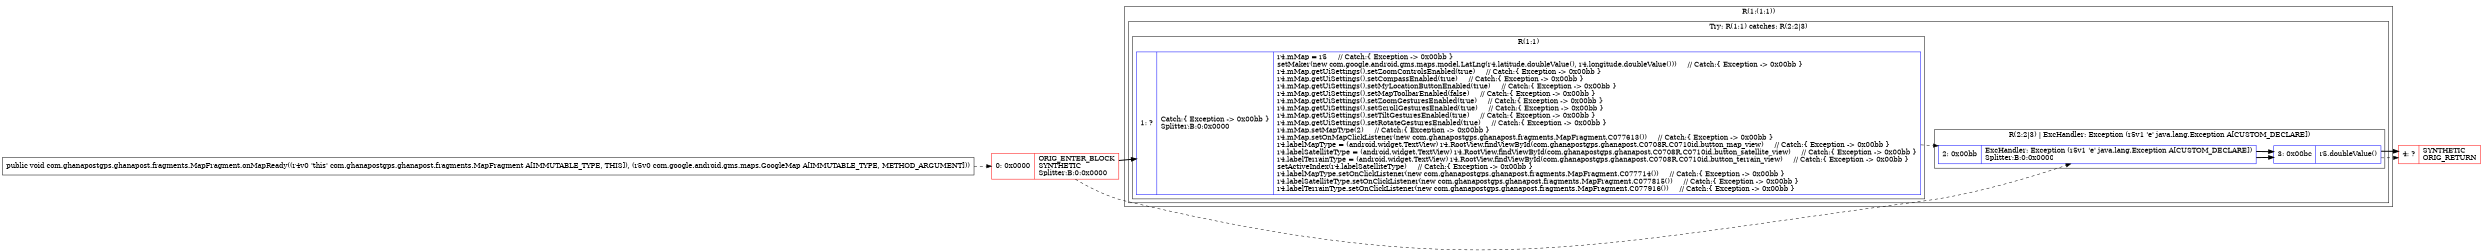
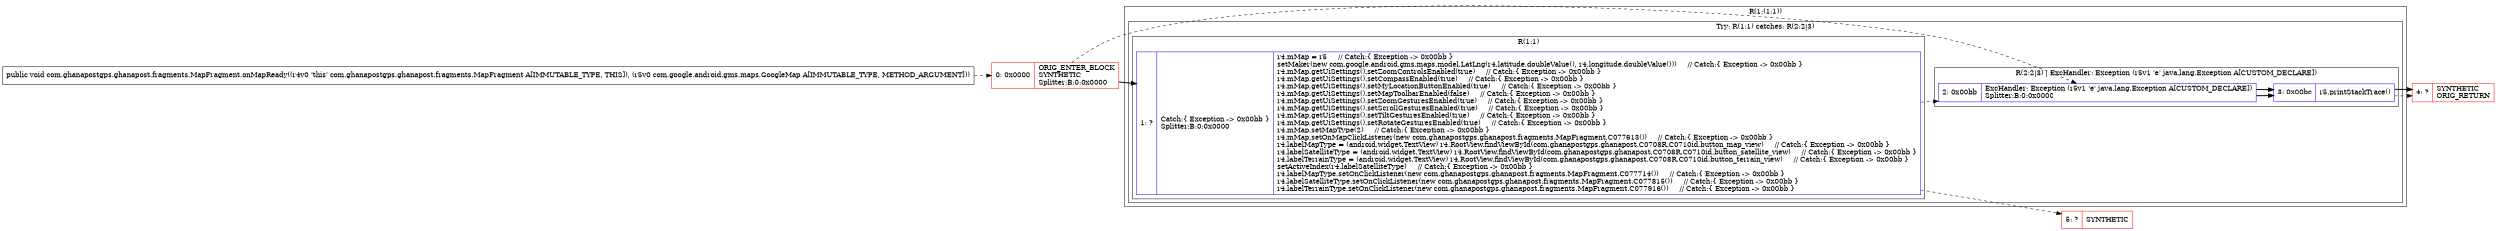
node "3: 0x00bc": text "r5.doubleValue()" -> "r5.printStackTrace()"
node "5: ?": added
